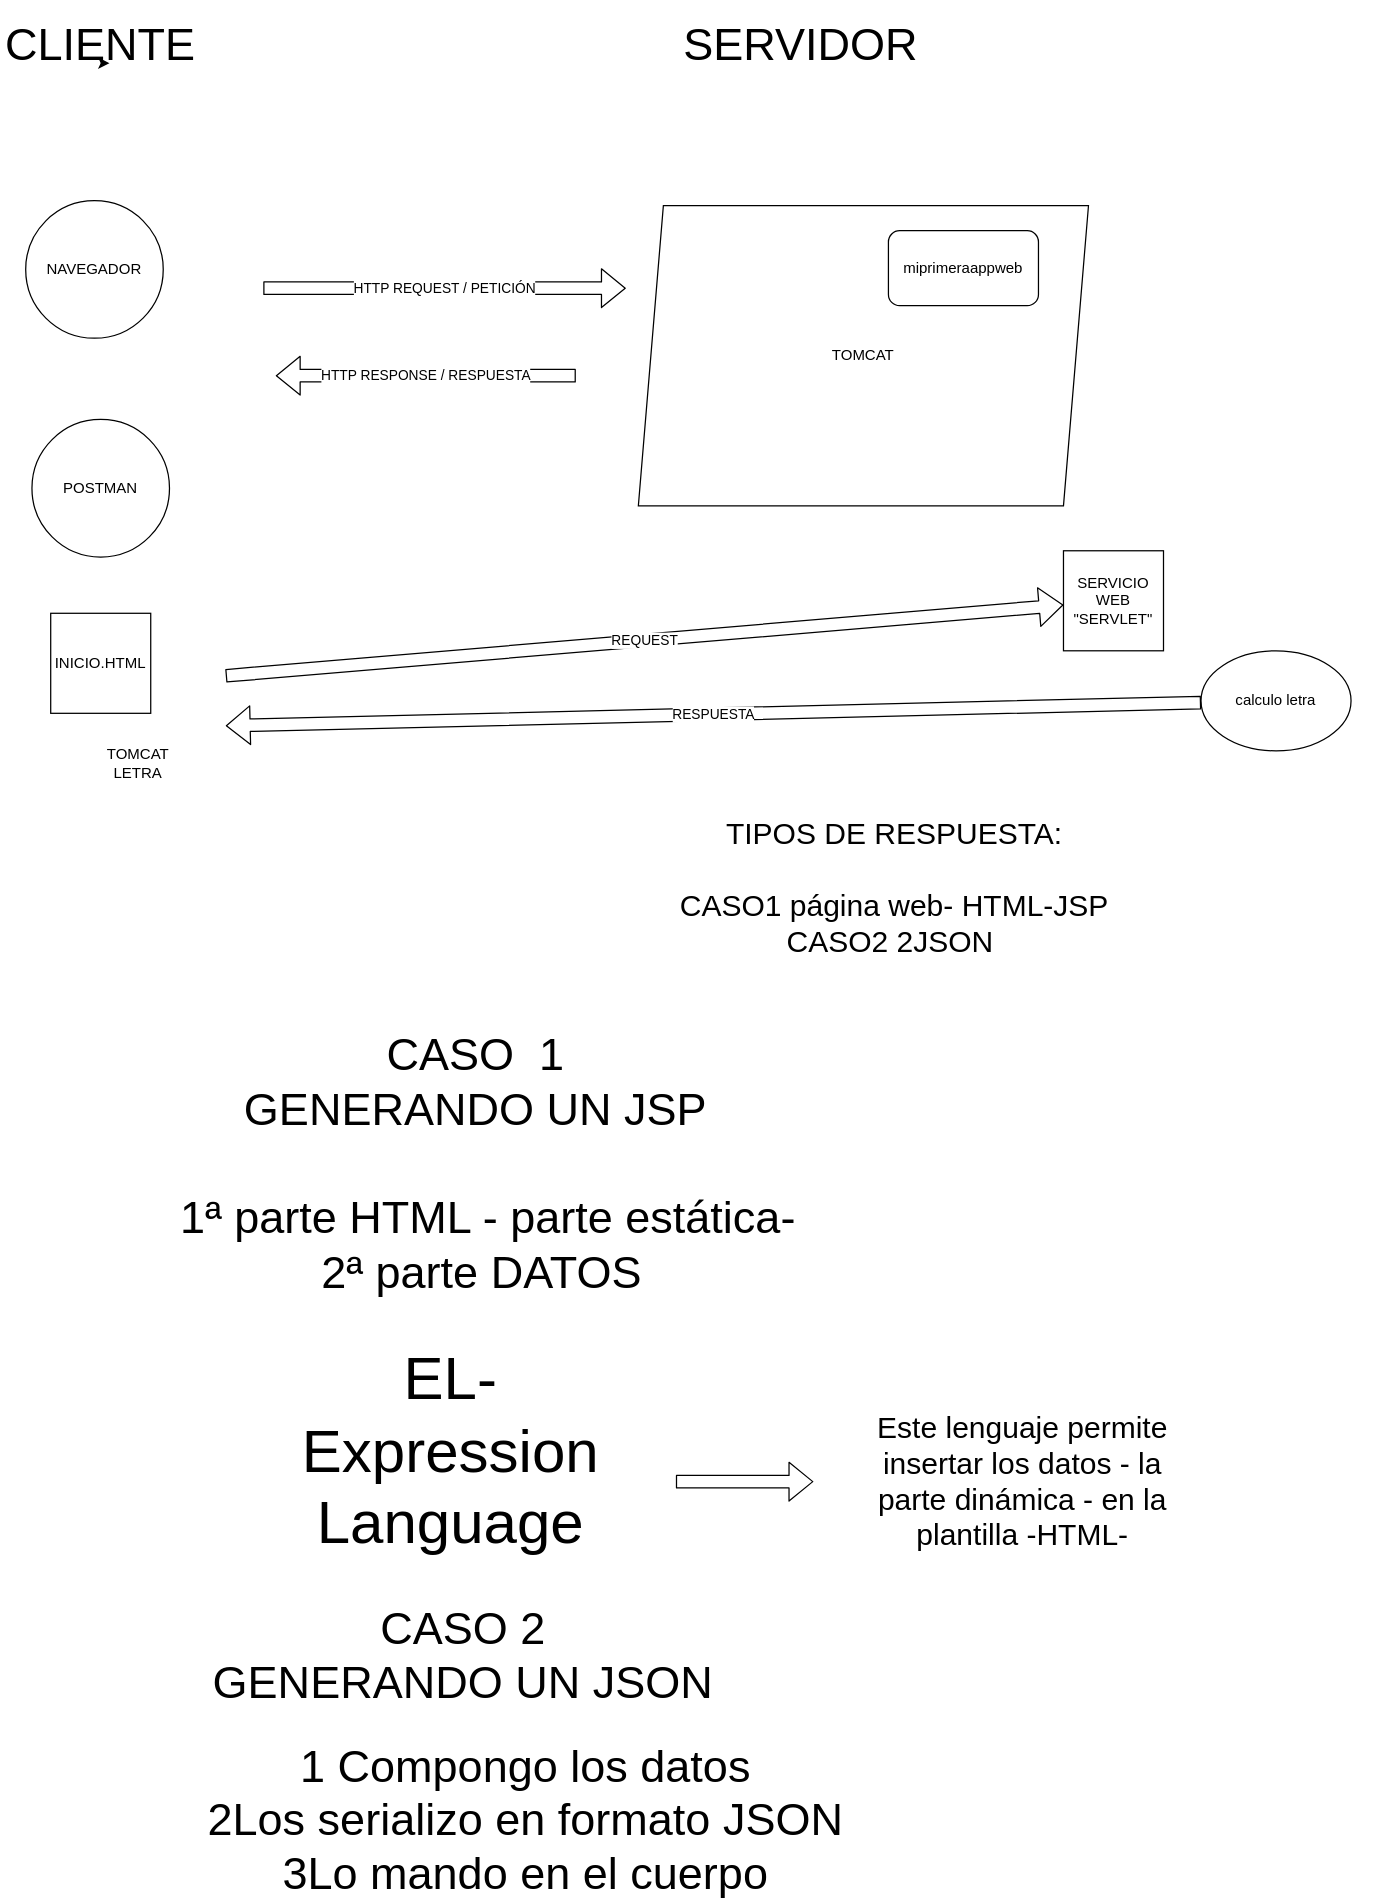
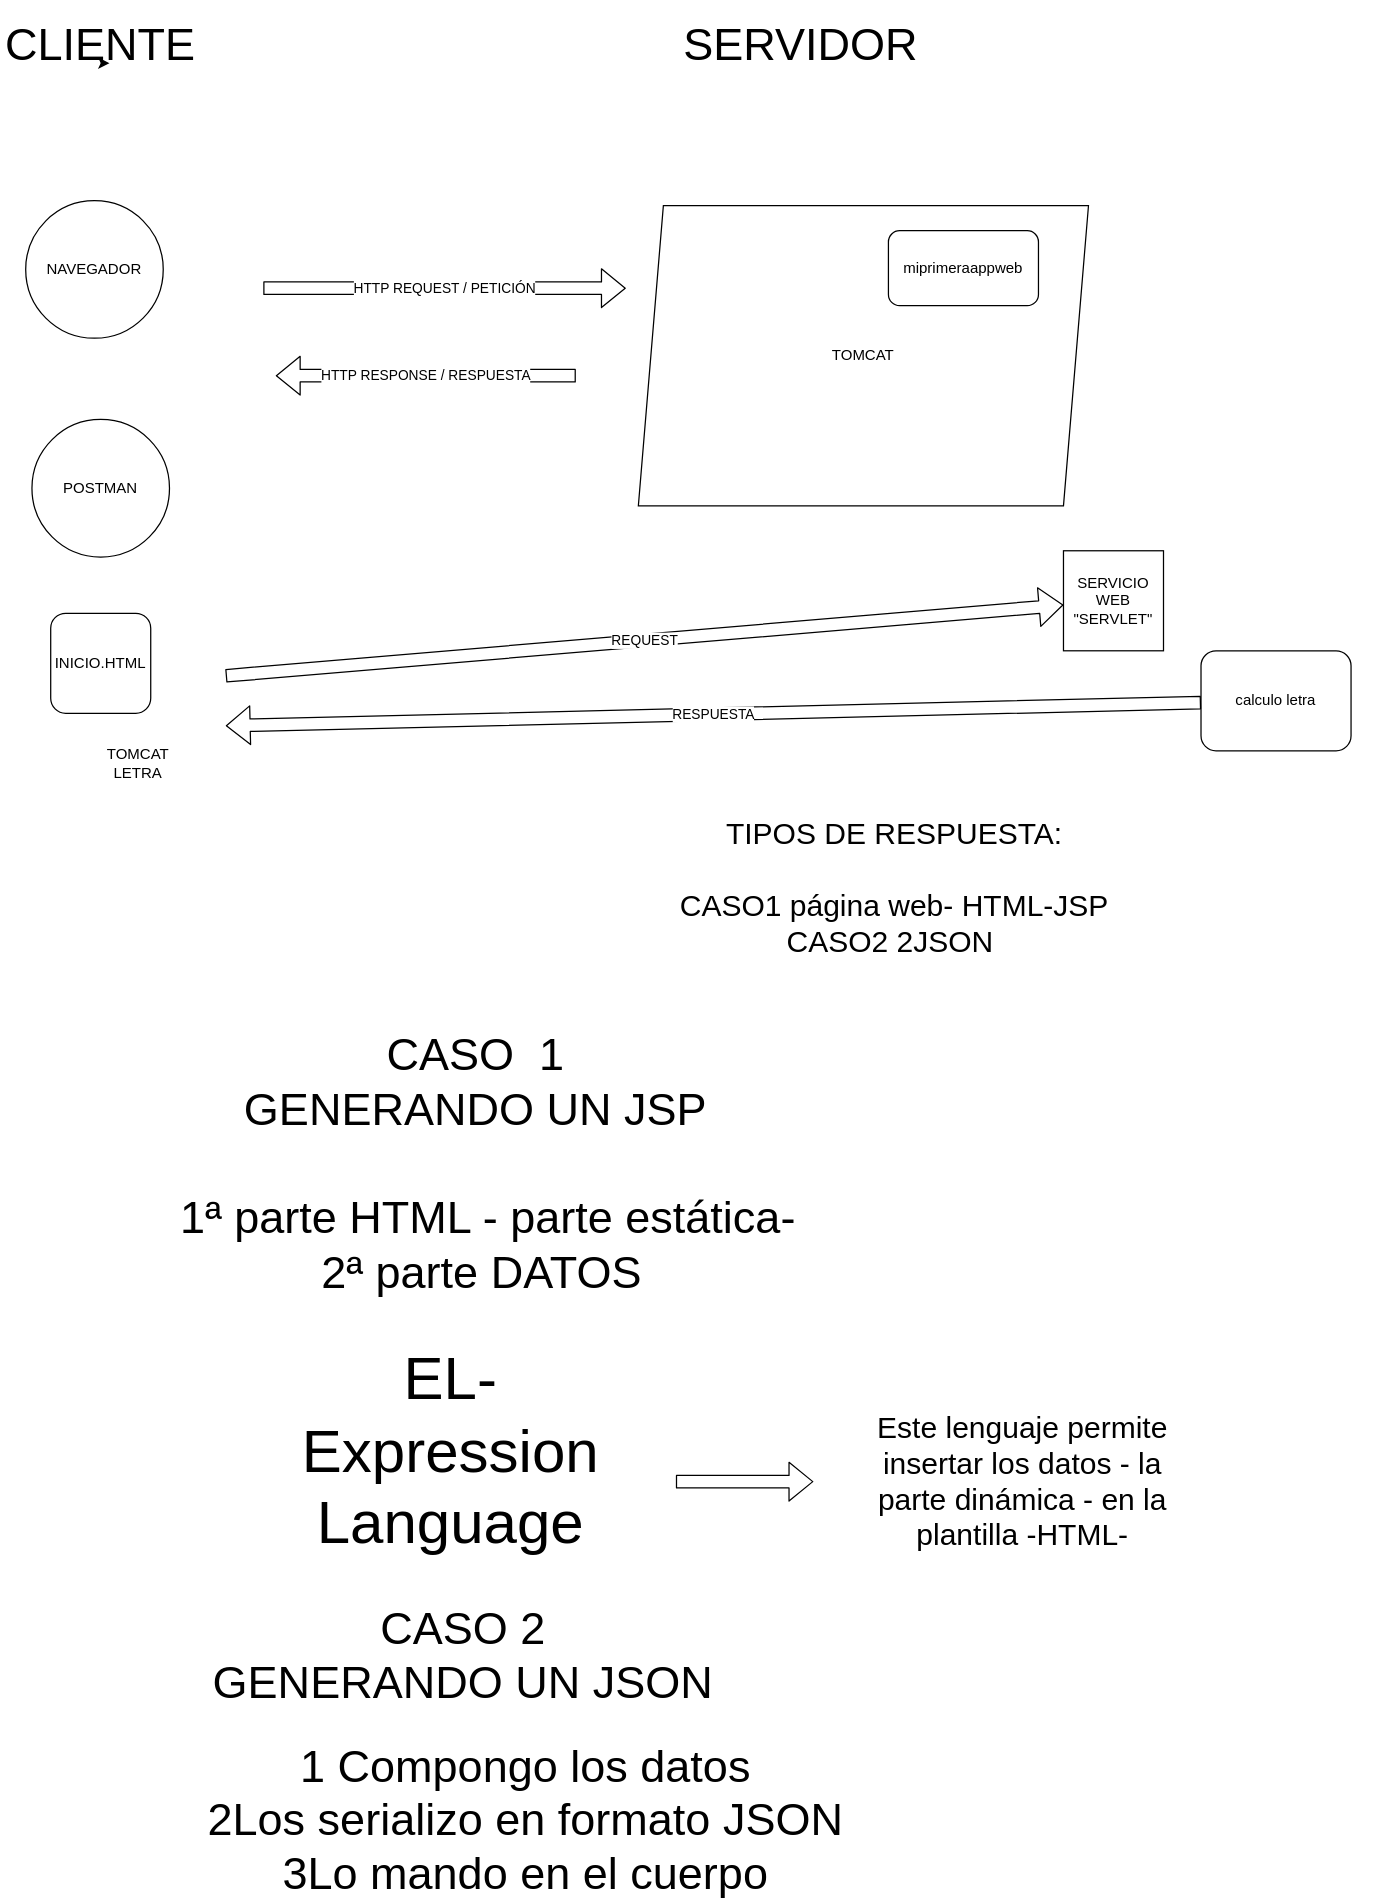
node "INICIO.HTML": shape rectangle -> rounded rectangle
node "calculo letra": shape ellipse -> rounded rectangle
